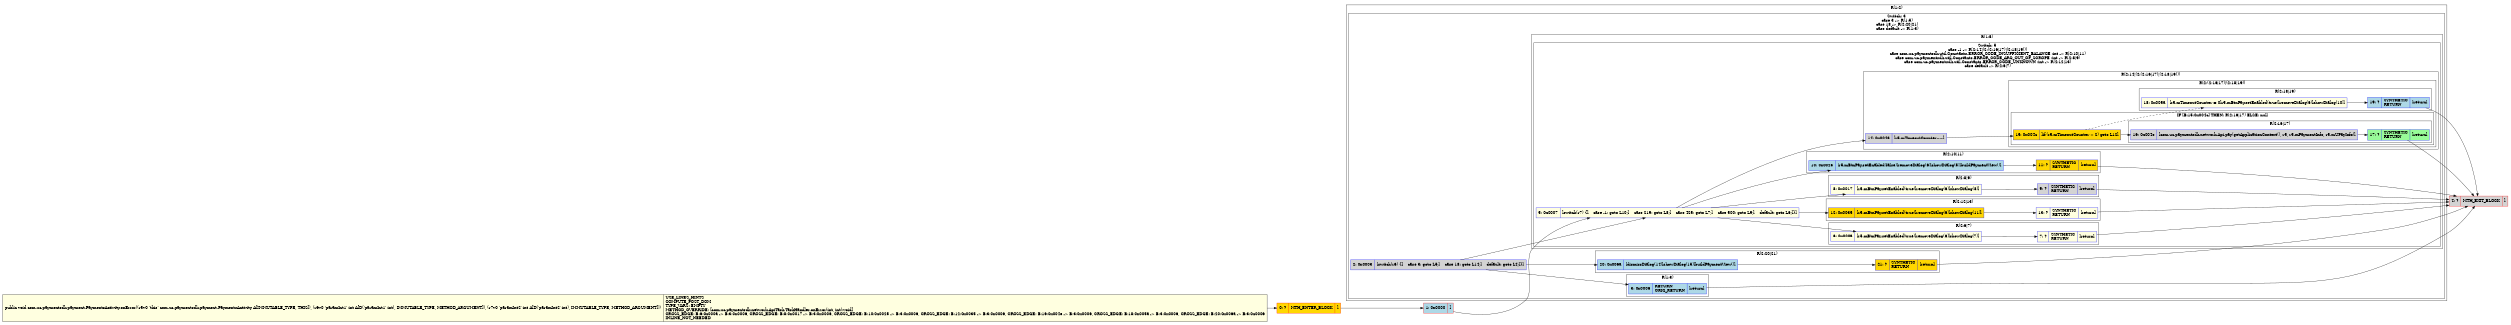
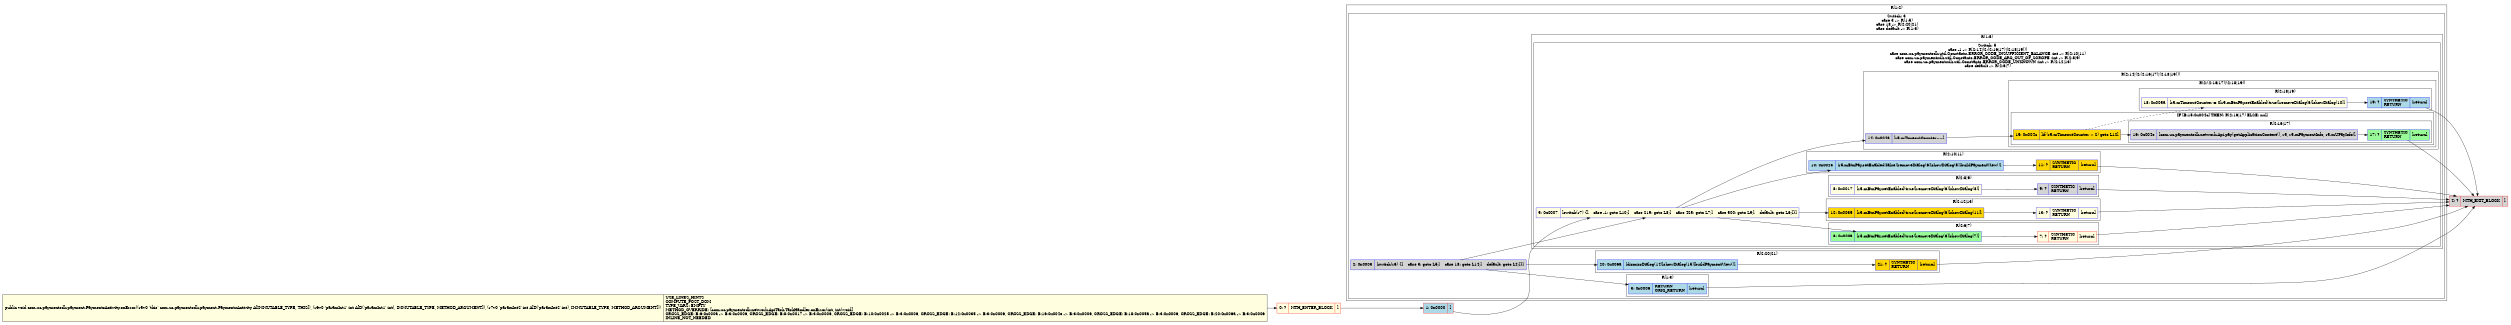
edge "5: 0x0007" -> "8: 0x0017": removed
node "6: 0x000a": fillcolor lightyellow -> palegreen
node "7: ?": color blue -> red
node "0: ?": fillcolor gold -> lightyellow
